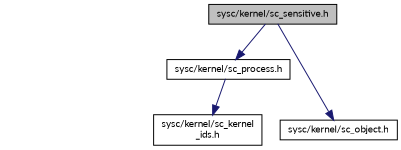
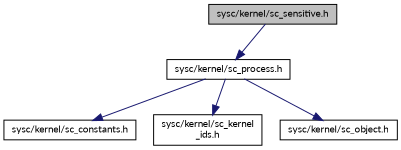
edge "sysc/kernel/sc_sensitive.h" -> "sysc/kernel/sc_object.h": now "sysc/kernel/sc_process.h" -> "sysc/kernel/sc_object.h"
node "sysc/kernel/sc_constants.h": added
